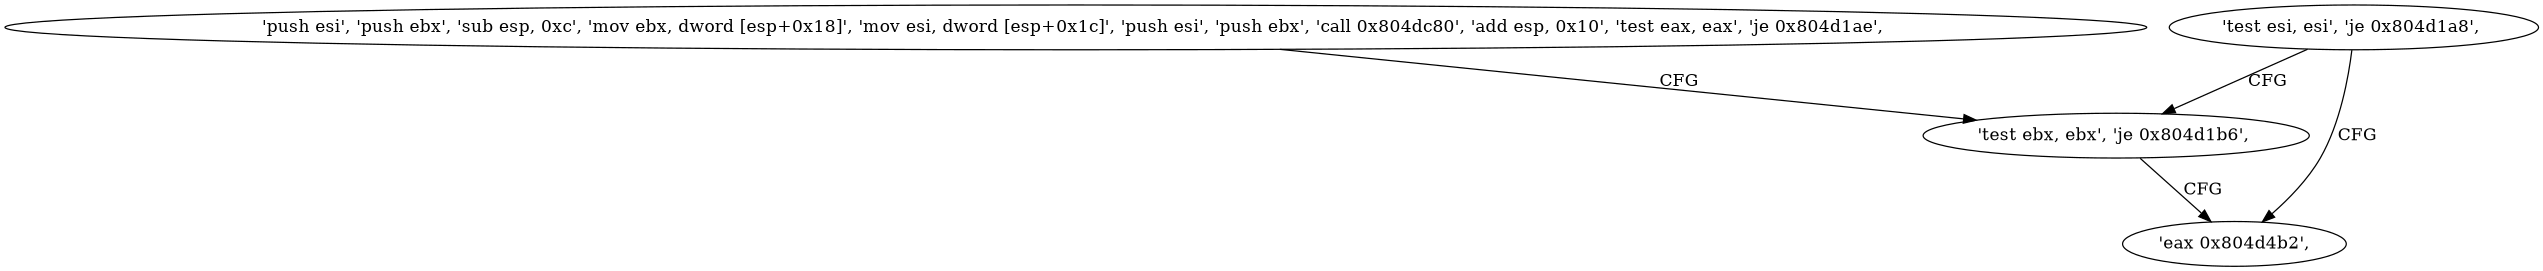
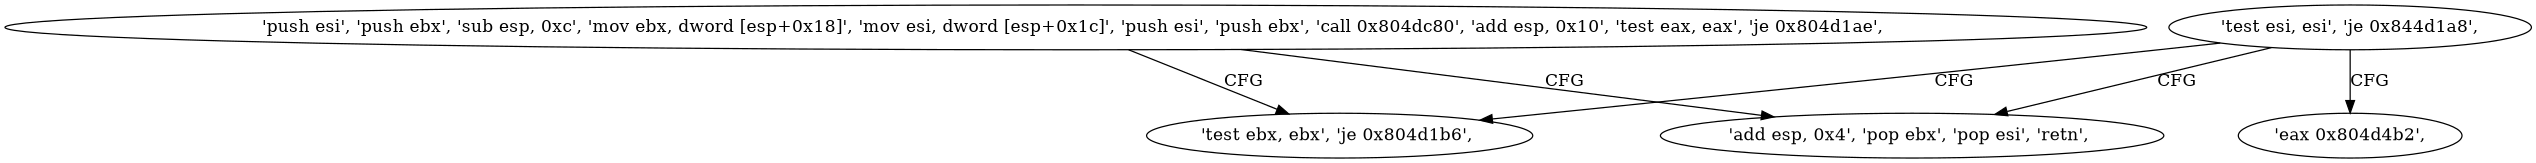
node "'test esi, esi', 'je 0x804d1a8',": label "'test esi, esi', 'je 0x804d1a8'," -> "'test esi, esi', 'je 0x844d1a8',"
node "'add esp, 0x4', 'pop ebx', 'pop esi', 'retn',": added
edge "'test ebx, ebx', 'je 0x804d1b6'," -> "'eax 0x804d4b2',": removed, label "CFG"
